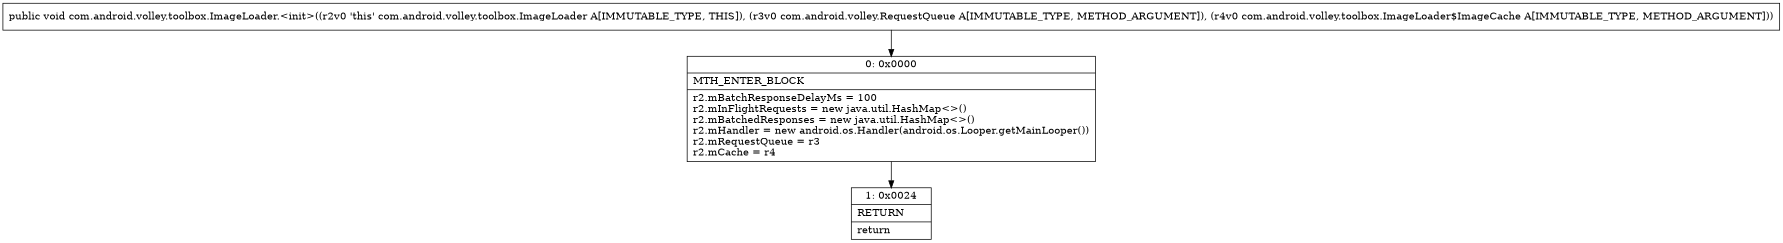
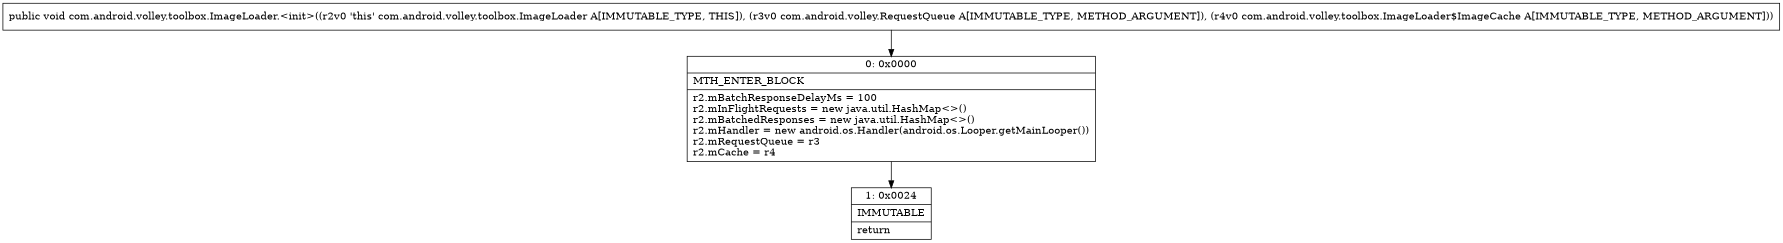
node "1: 0x0024": text "RETURN" -> "IMMUTABLE"
